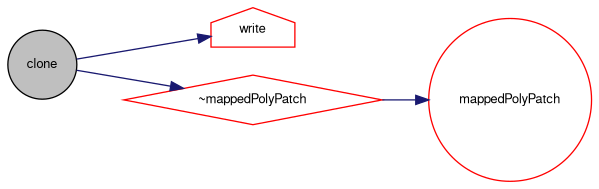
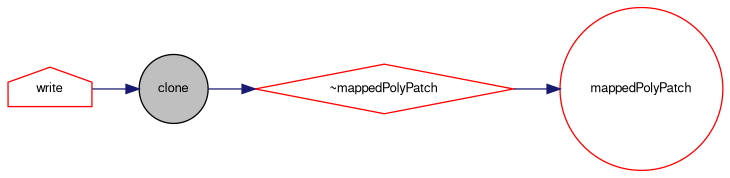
edge "clone" -> "write": reversed
